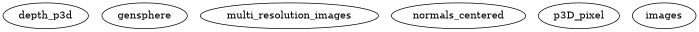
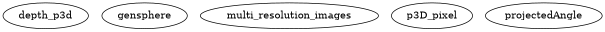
node "normals_centered": removed
node "images": label "images" -> "projectedAngle"
